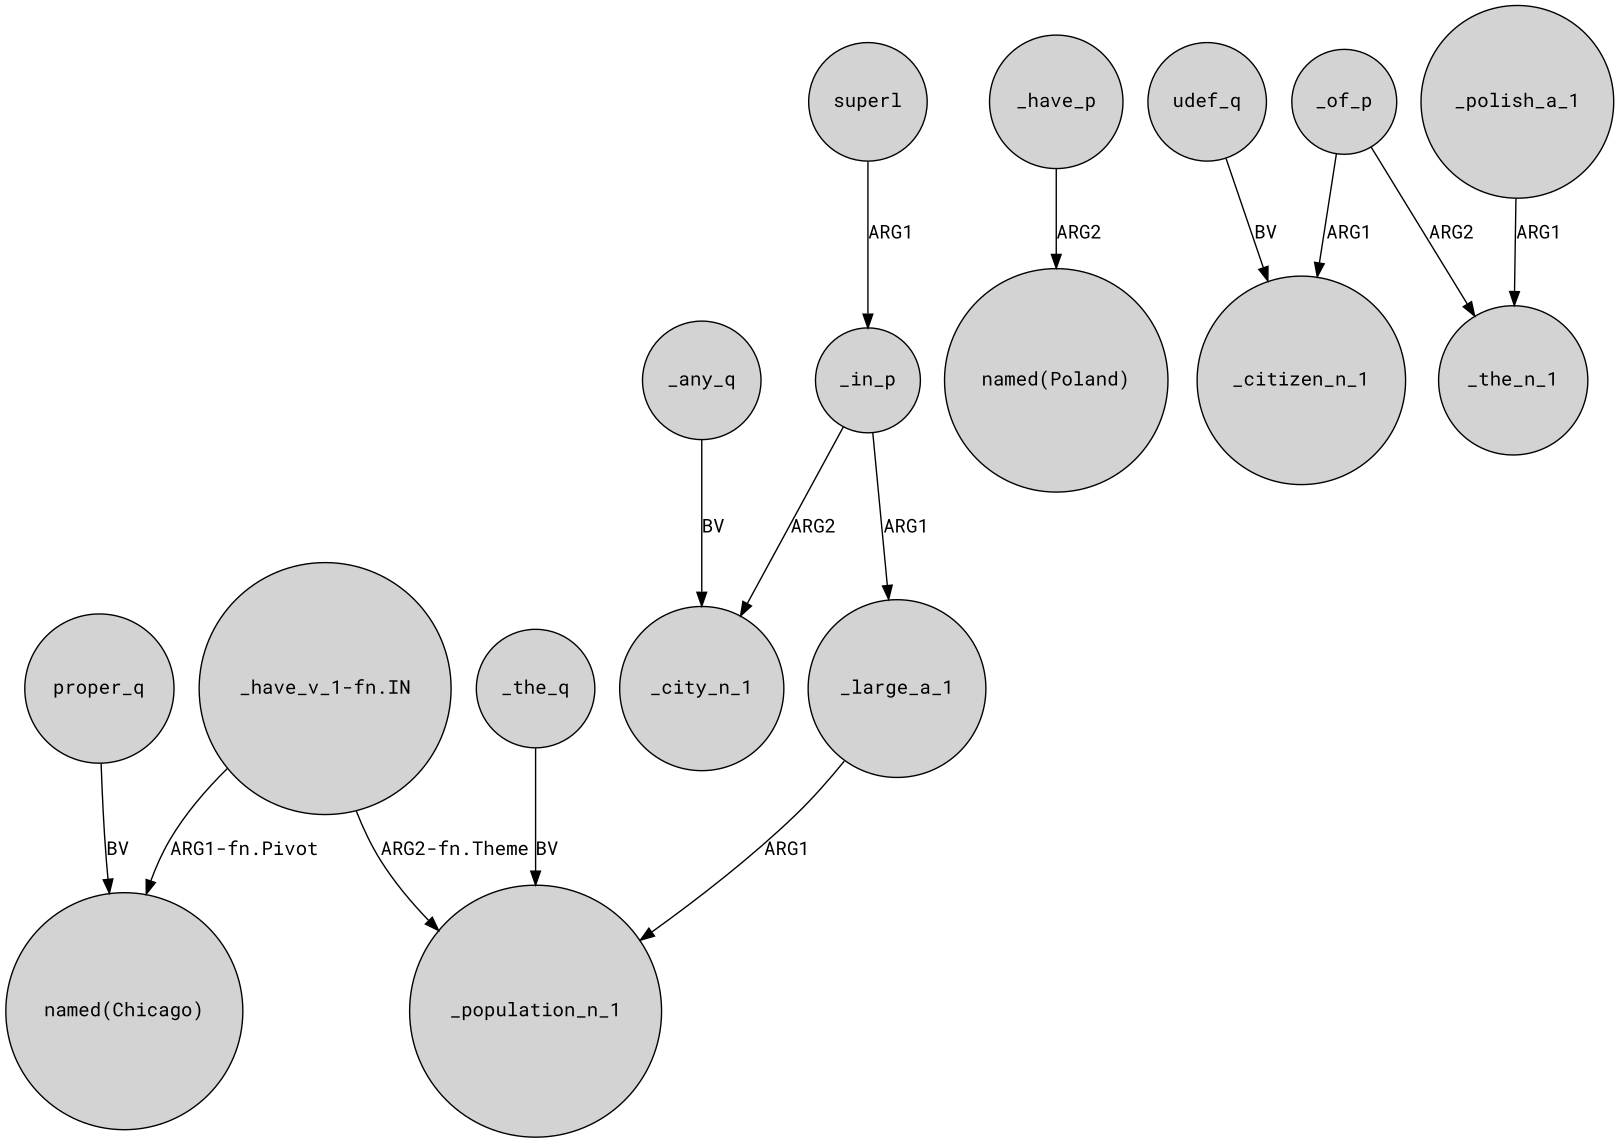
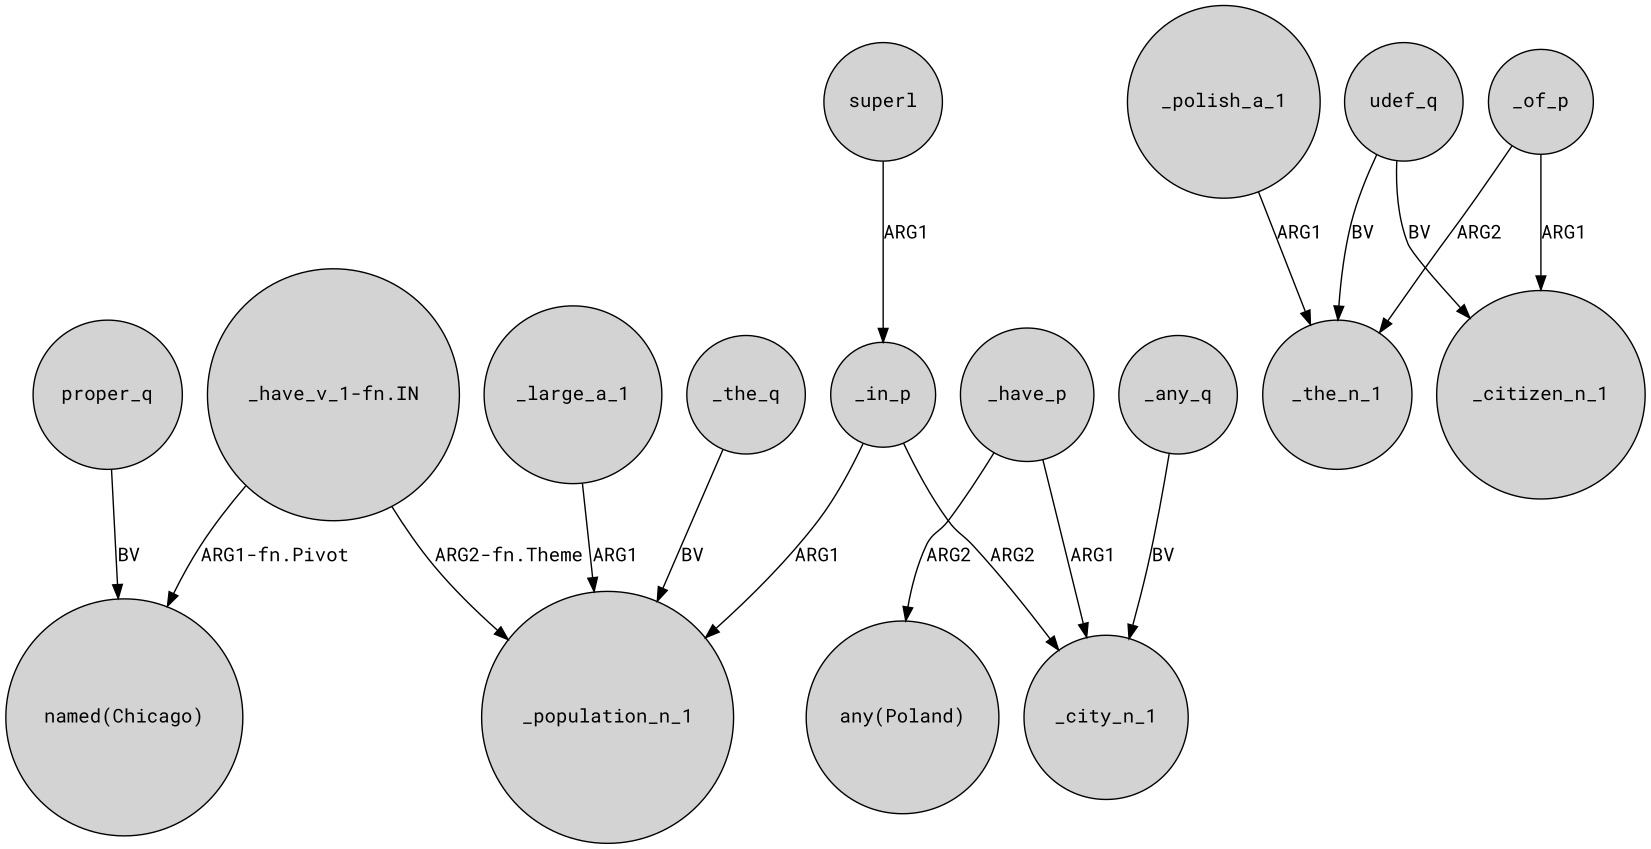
edge "udef_q" -> "_the_n_1": added, label "BV"
node "named(Poland)": label "named(Poland)" -> "any(Poland)"
edge "_in_p" -> "_large_a_1": now "_in_p" -> "_population_n_1"
edge "_have_p" -> "_city_n_1": added, label "ARG1"
